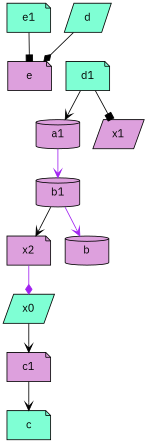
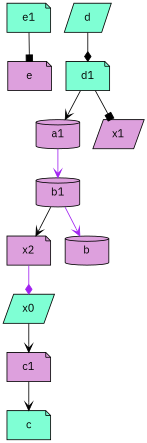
edge "d" -> "e": now "d" -> "d1"
